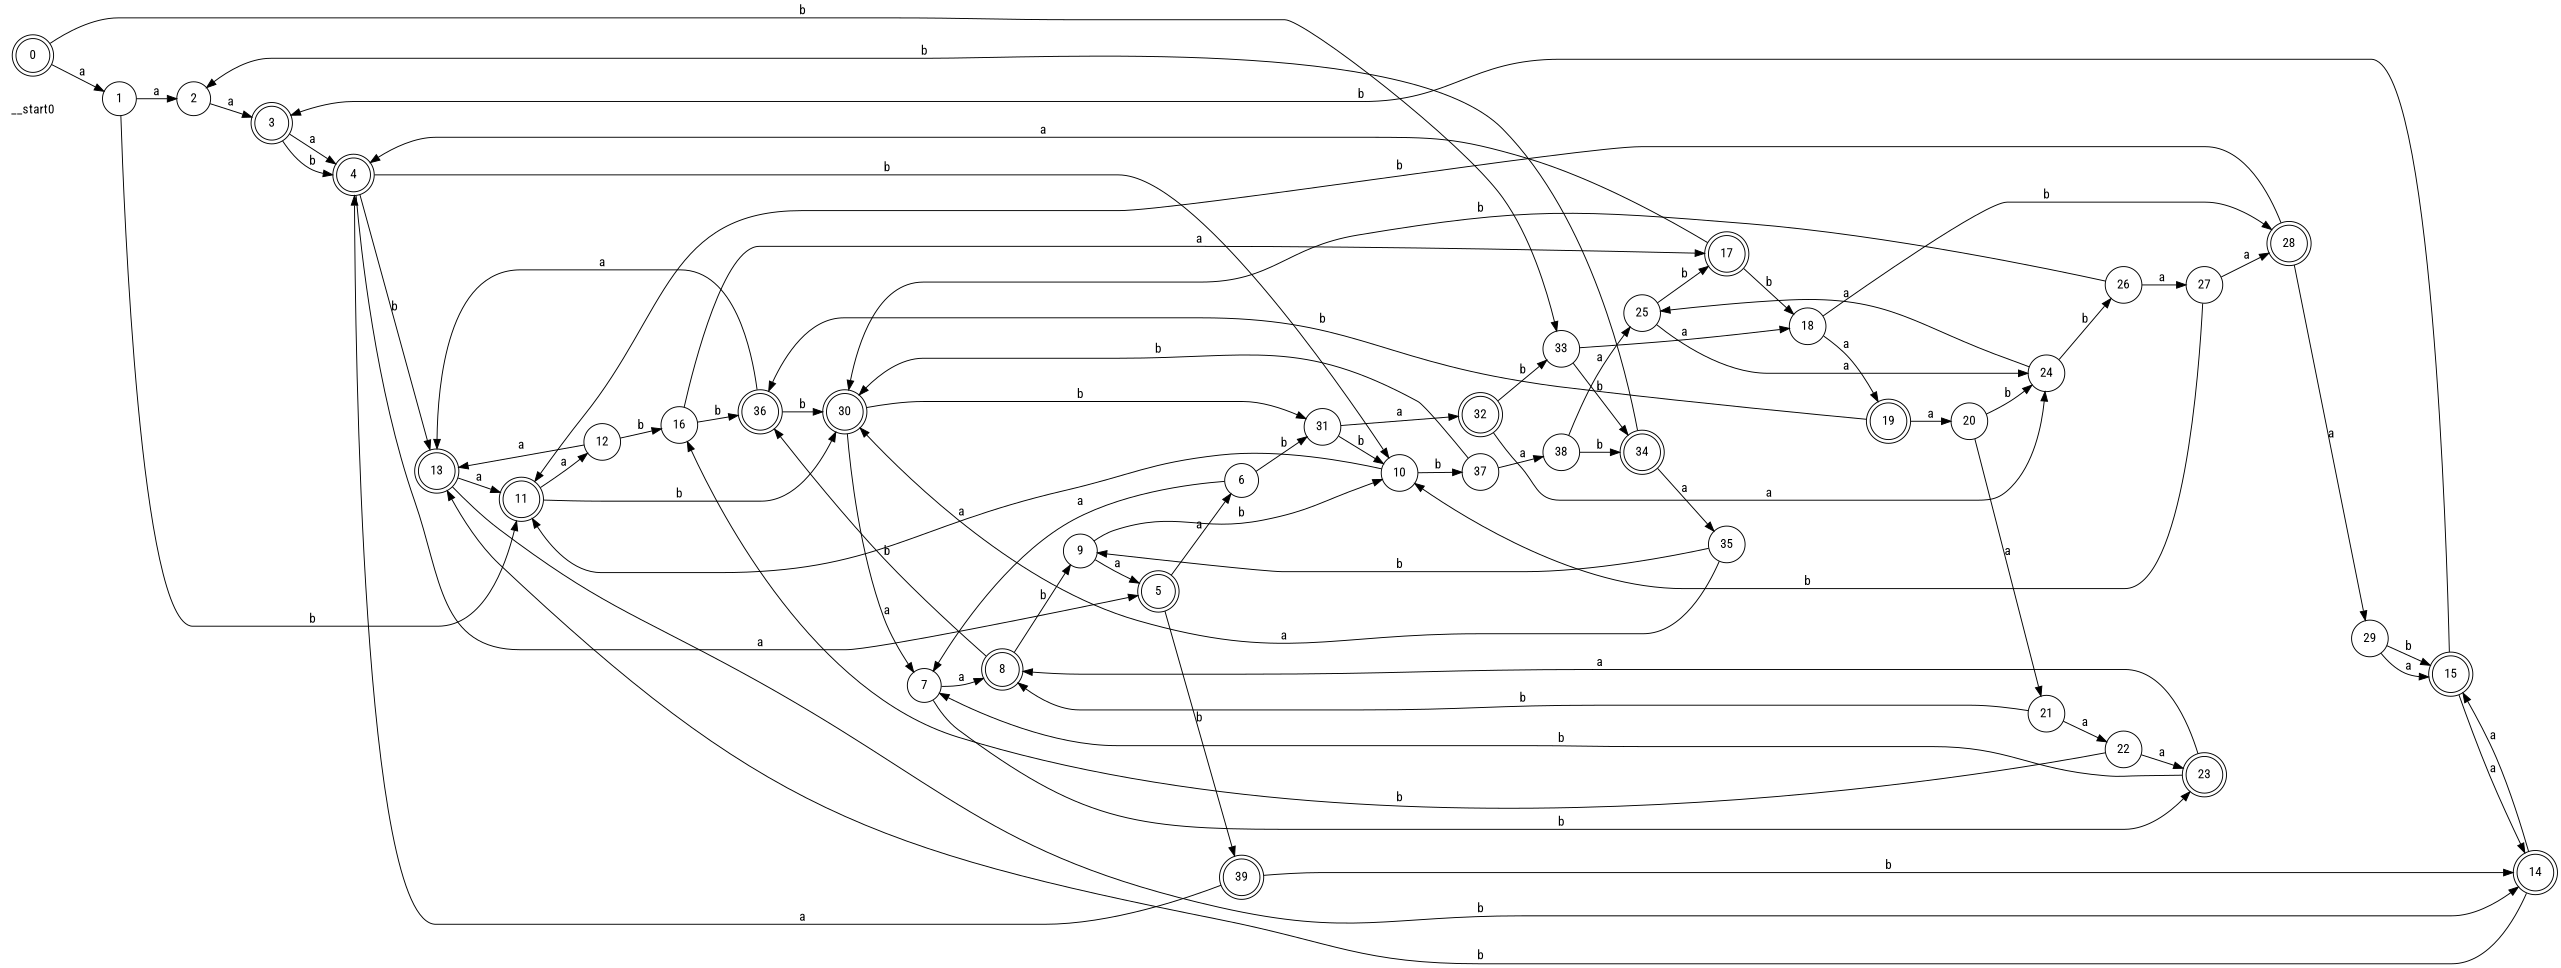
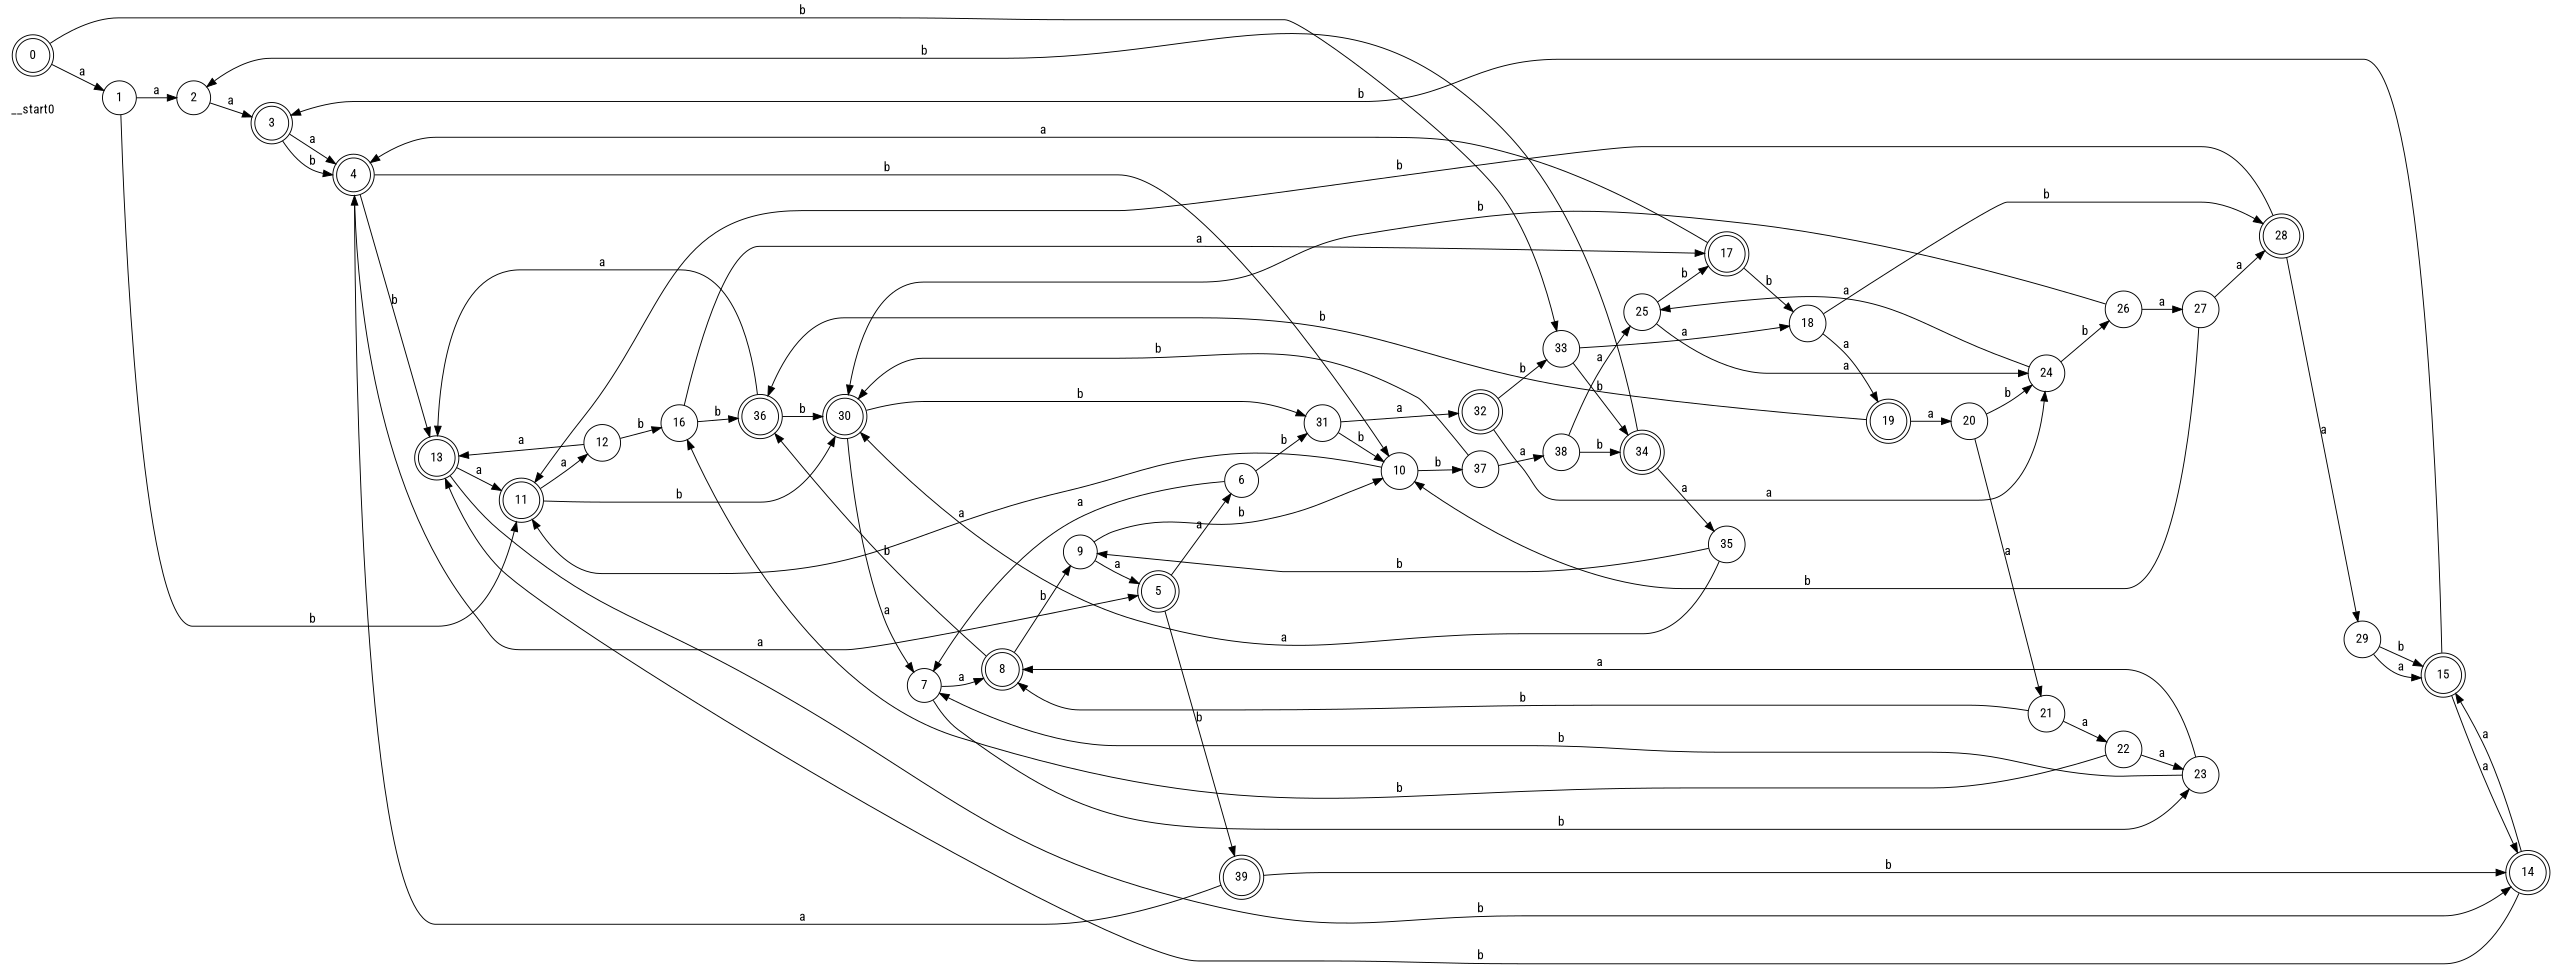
node "23": shape doublecircle -> circle
